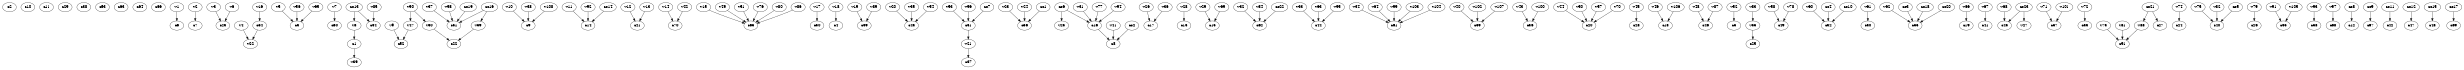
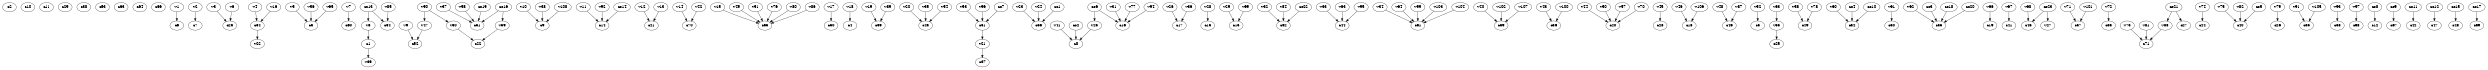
edge "v4" -> "v22": now "v4" -> "c54"
edge "c16" -> "c8": now "v25" -> "c8"
node "c91": label "c91" -> "c71"
